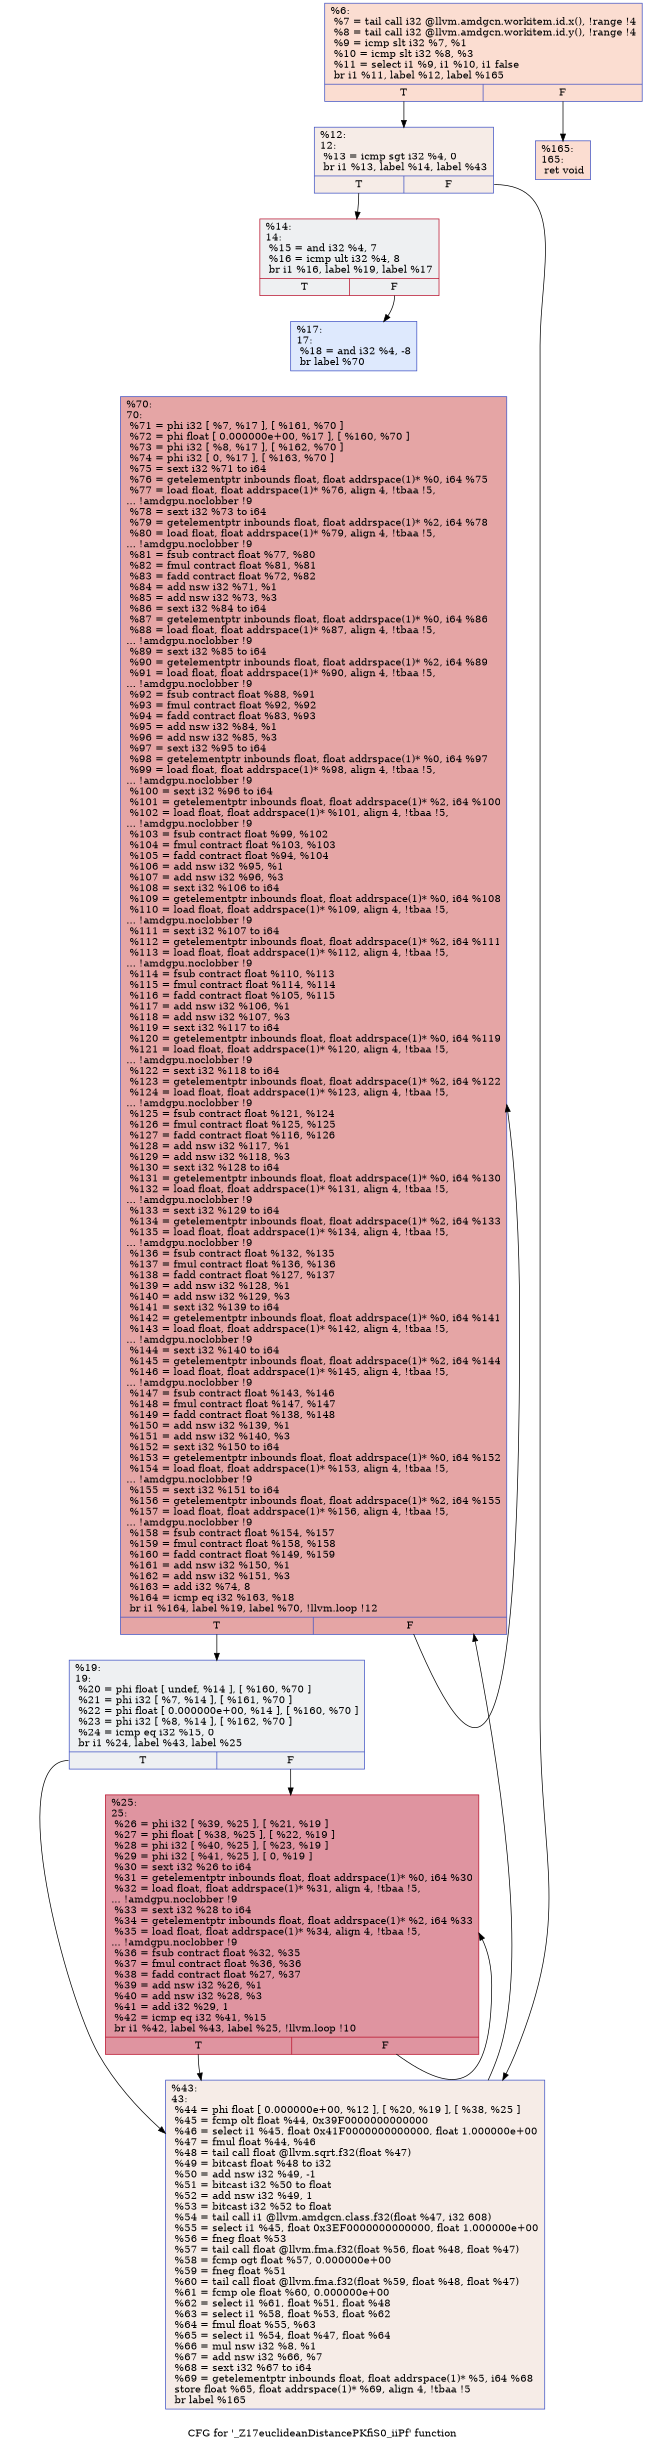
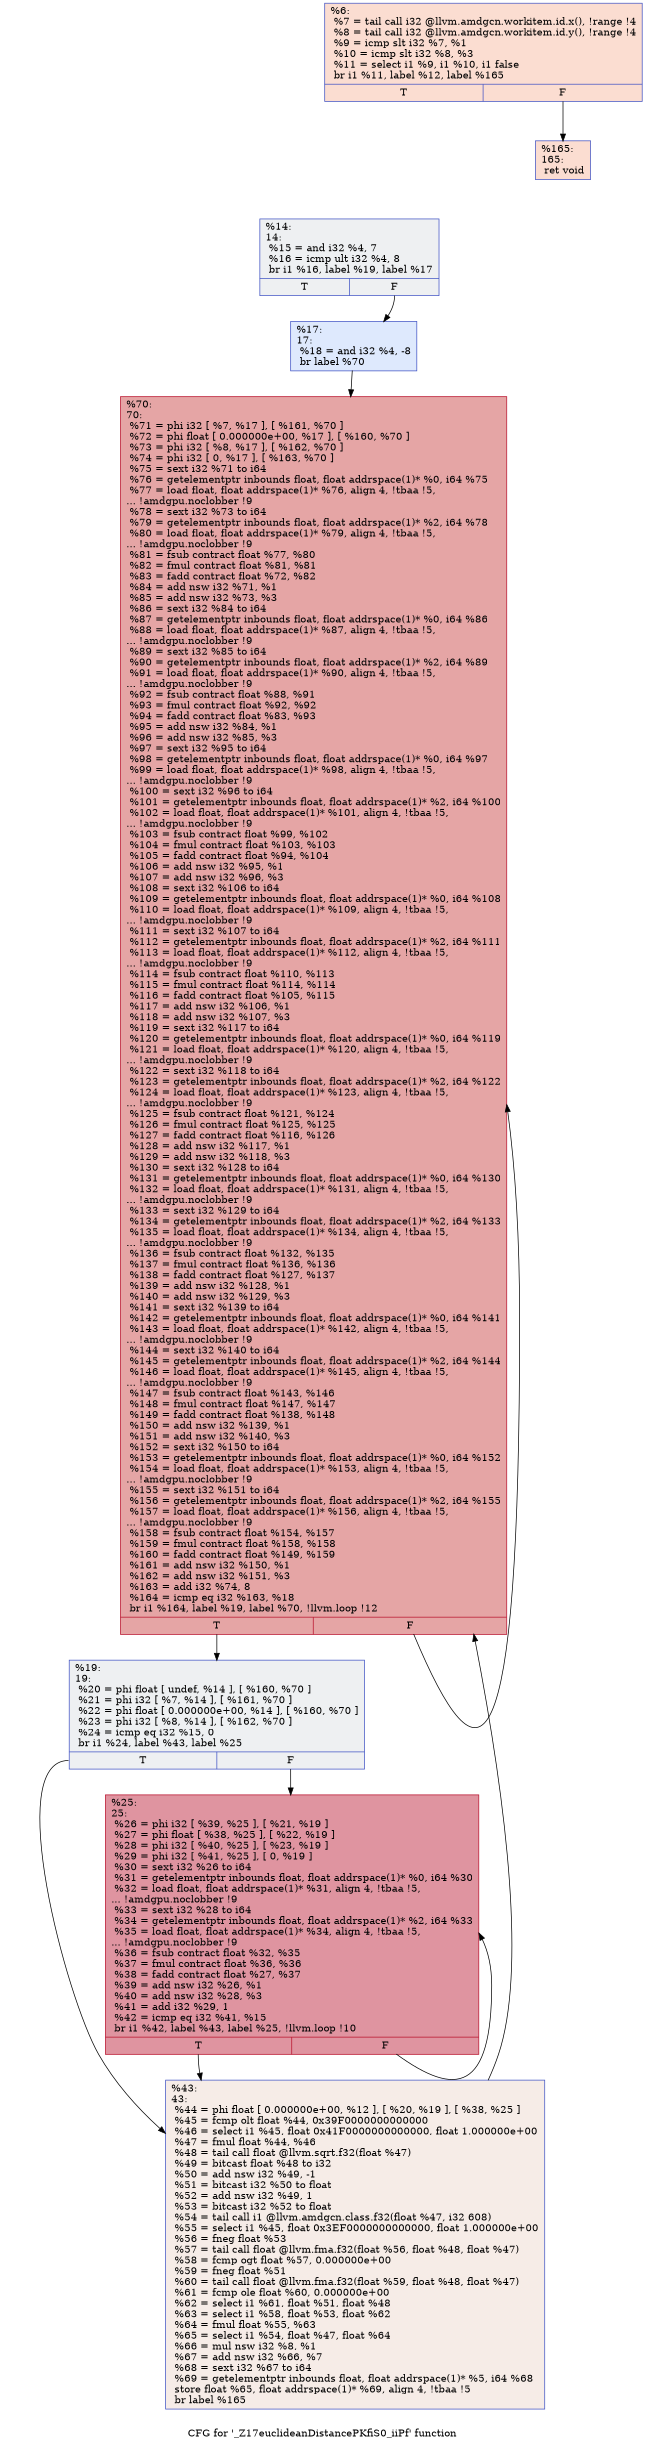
node "%12:": removed
node "%14:": color #b70d28ff -> #3d50c3ff
edge "%17:" -> "%70:": added
node "%70:": color #3d50c3ff -> #b70d28ff
